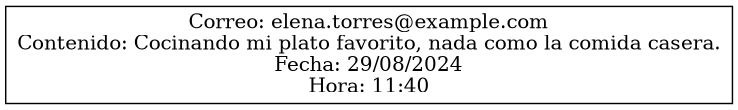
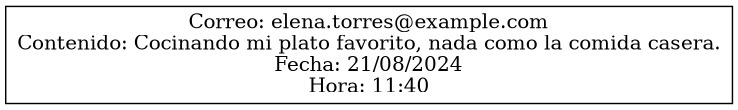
node "Correo: elena.torres@example.com": text "Fecha: 29/08/2024" -> "Fecha: 21/08/2024"
